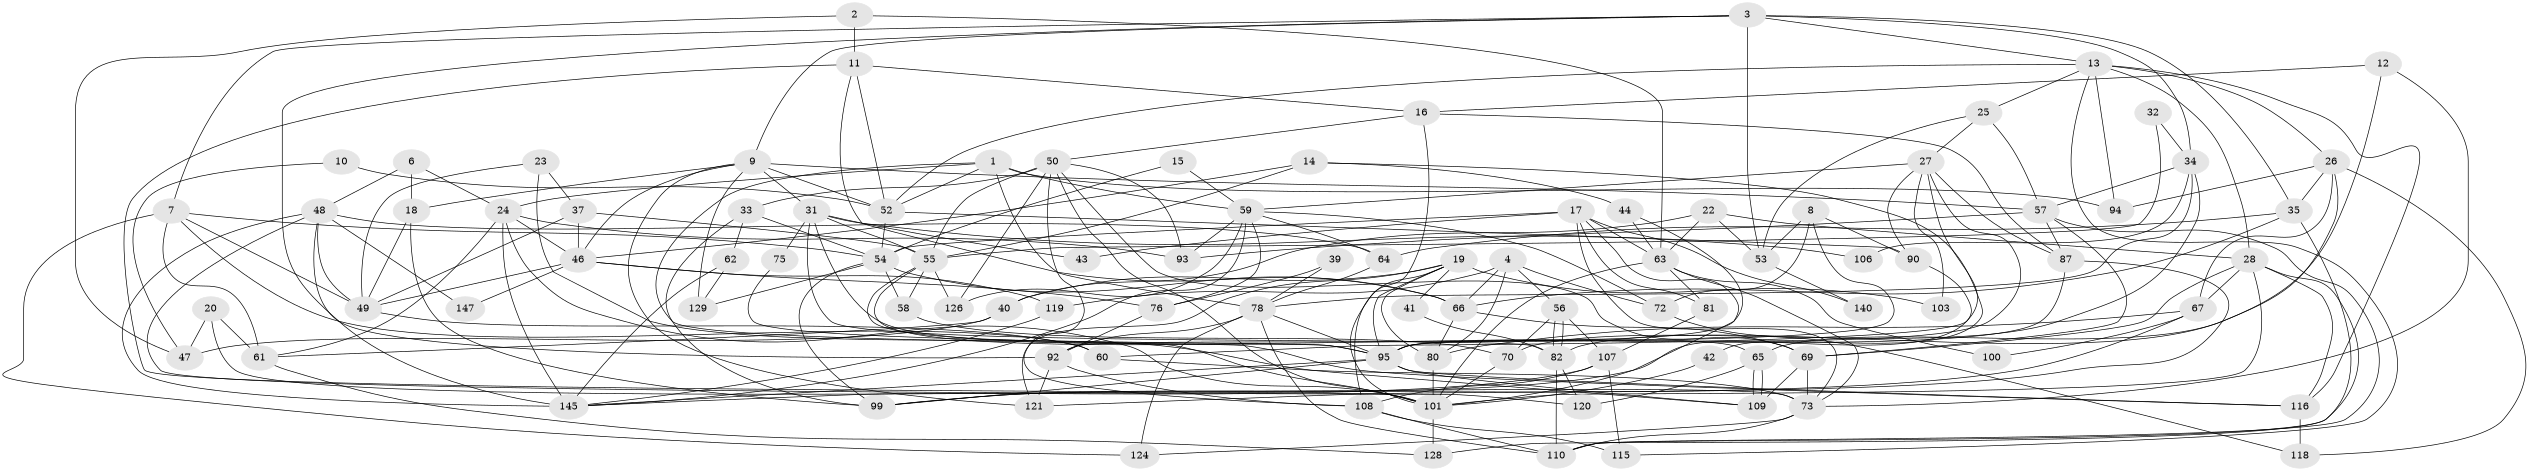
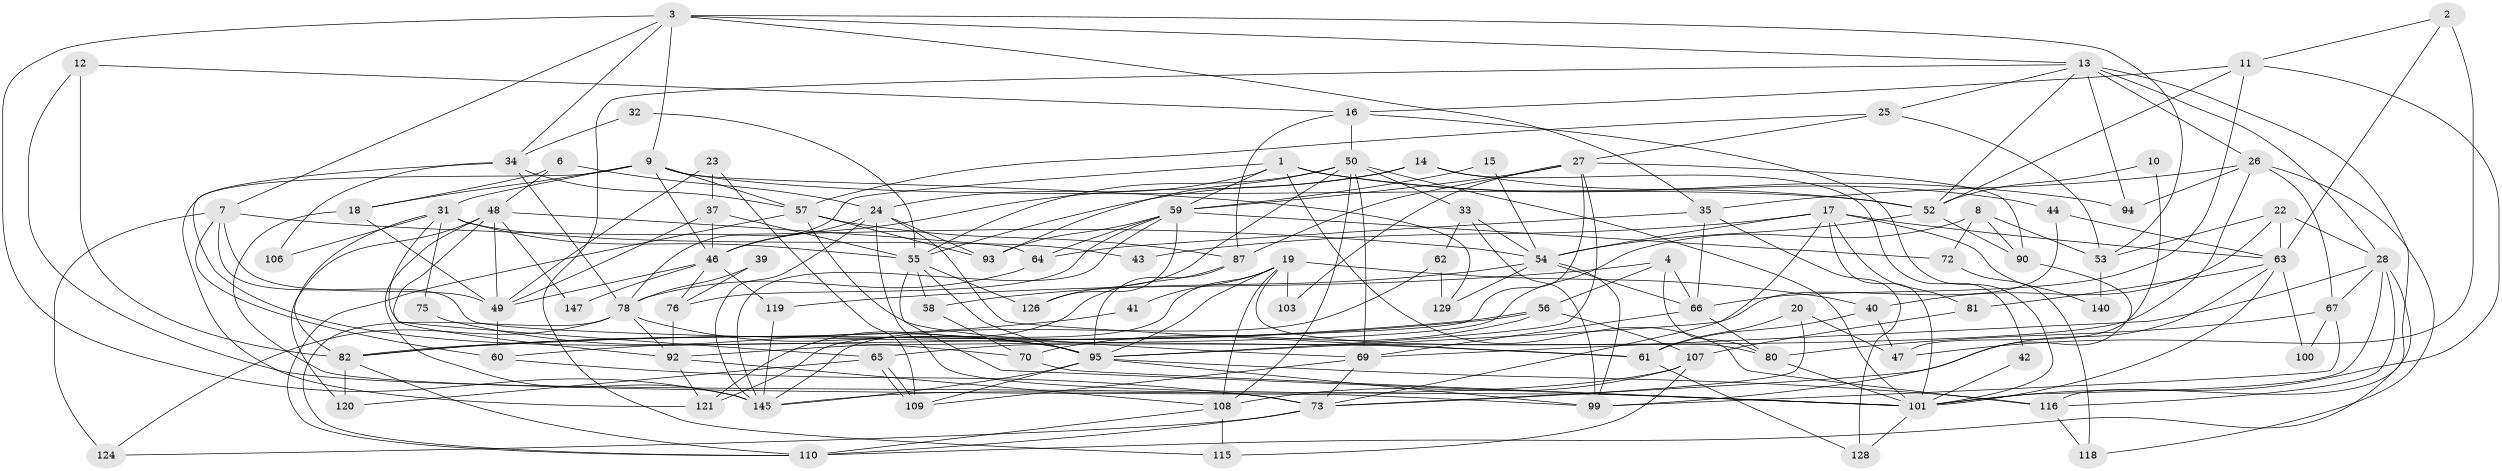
edge "4" -- "72": removed
